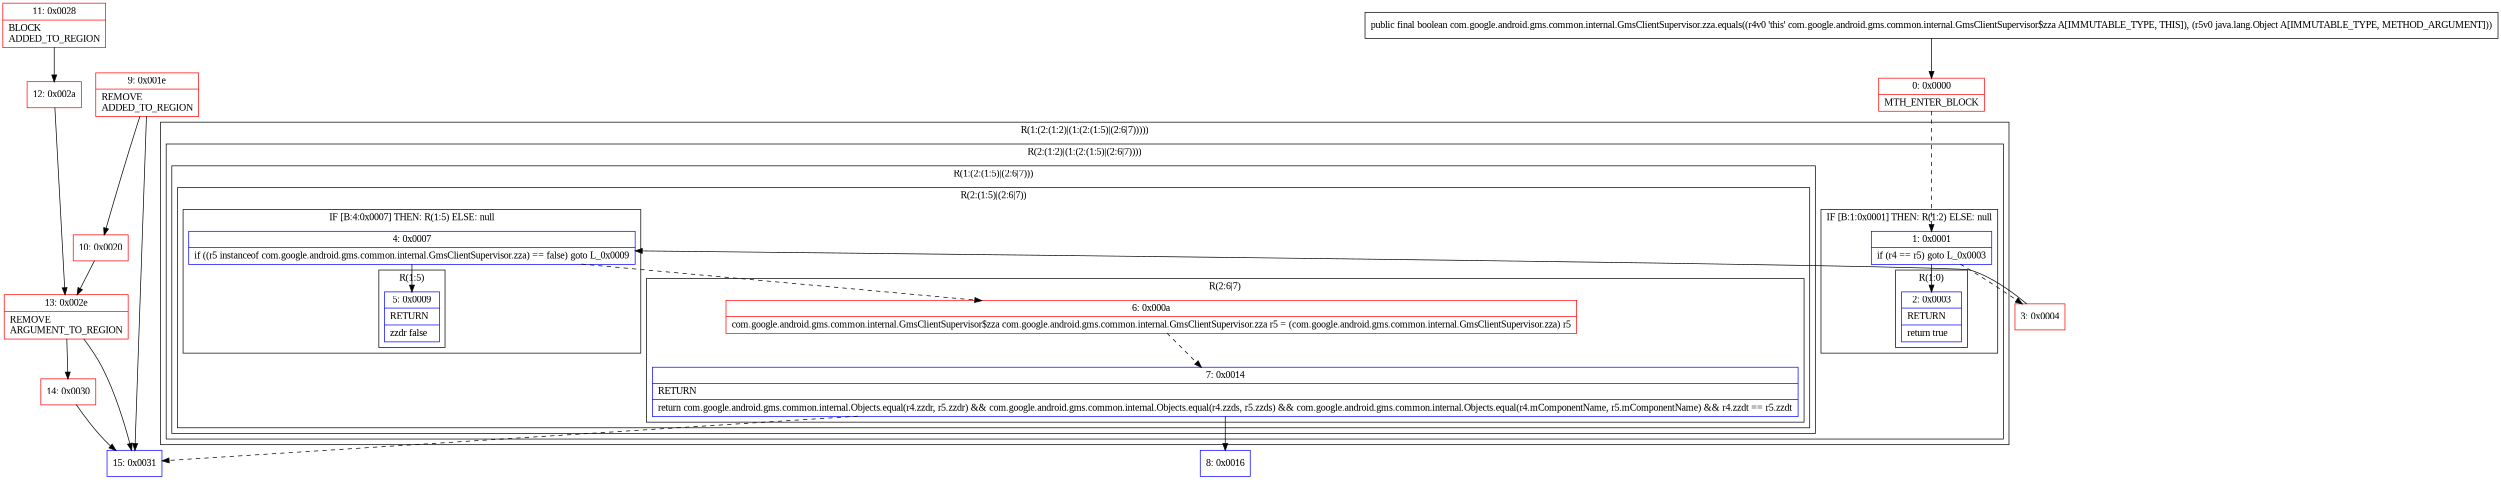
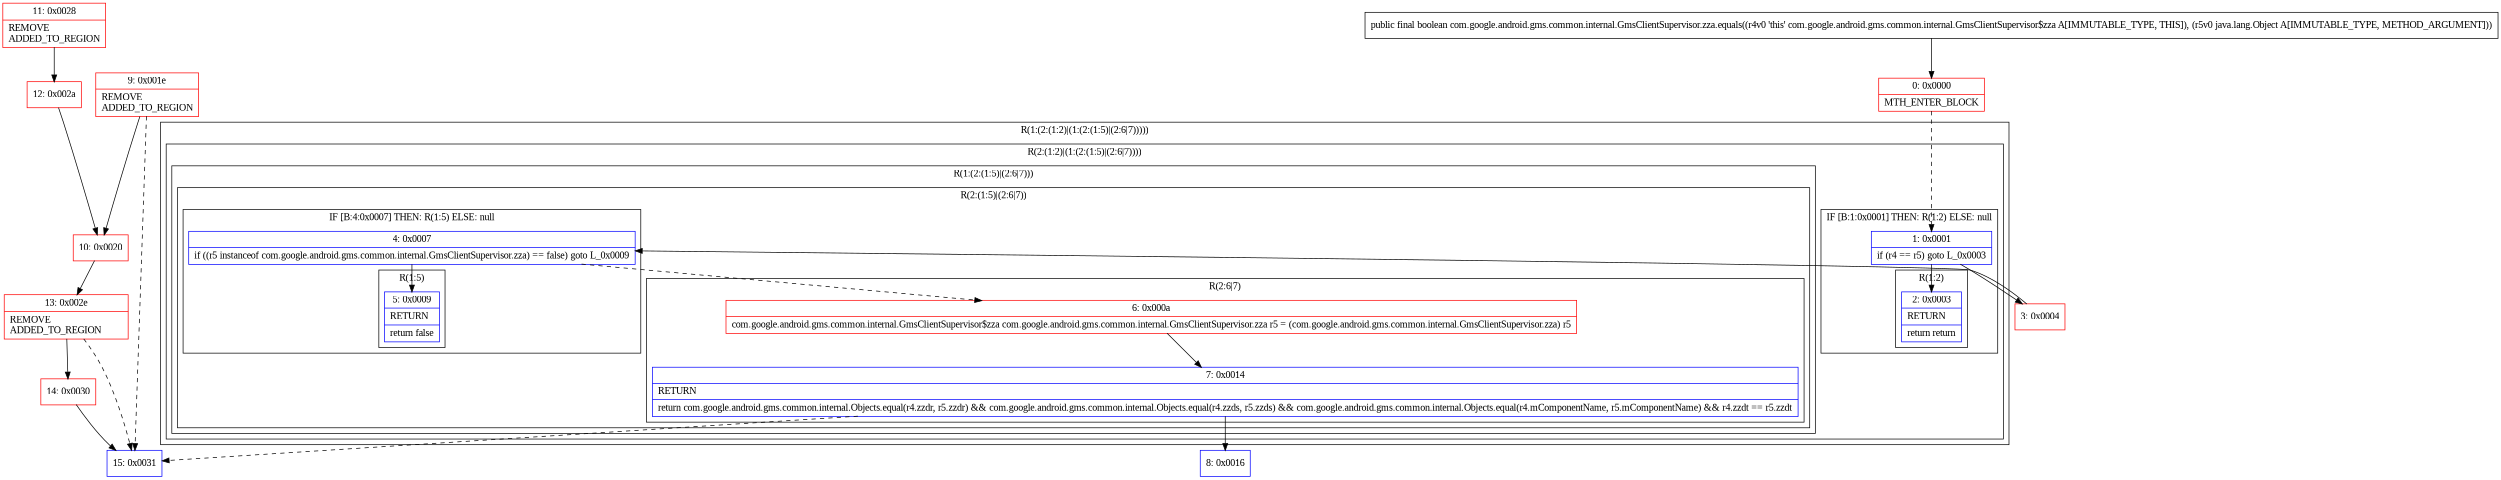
node "11: 0x0028": text "BLOCK" -> "REMOVE"
edge "12: 0x002a" -> "13: 0x002e": now "12: 0x002a" -> "10: 0x0020"
cluster "R(1:0)": label "R(1:0)" -> "R(1:2)"
edge "9: 0x001e" -> "15: 0x0031": style solid -> dashed
edge "1: 0x0001" -> "3: 0x0004": style dashed -> solid
node "13: 0x002e": text "ARGUMENT_TO_REGION" -> "ADDED_TO_REGION"
node "5: 0x0009": text "zzdr false" -> "return false"
node "2: 0x0003": text "return true" -> "return return"
edge "6: 0x000a" -> "7: 0x0014": style dashed -> solid
edge "13: 0x002e" -> "15: 0x0031": style solid -> dashed
